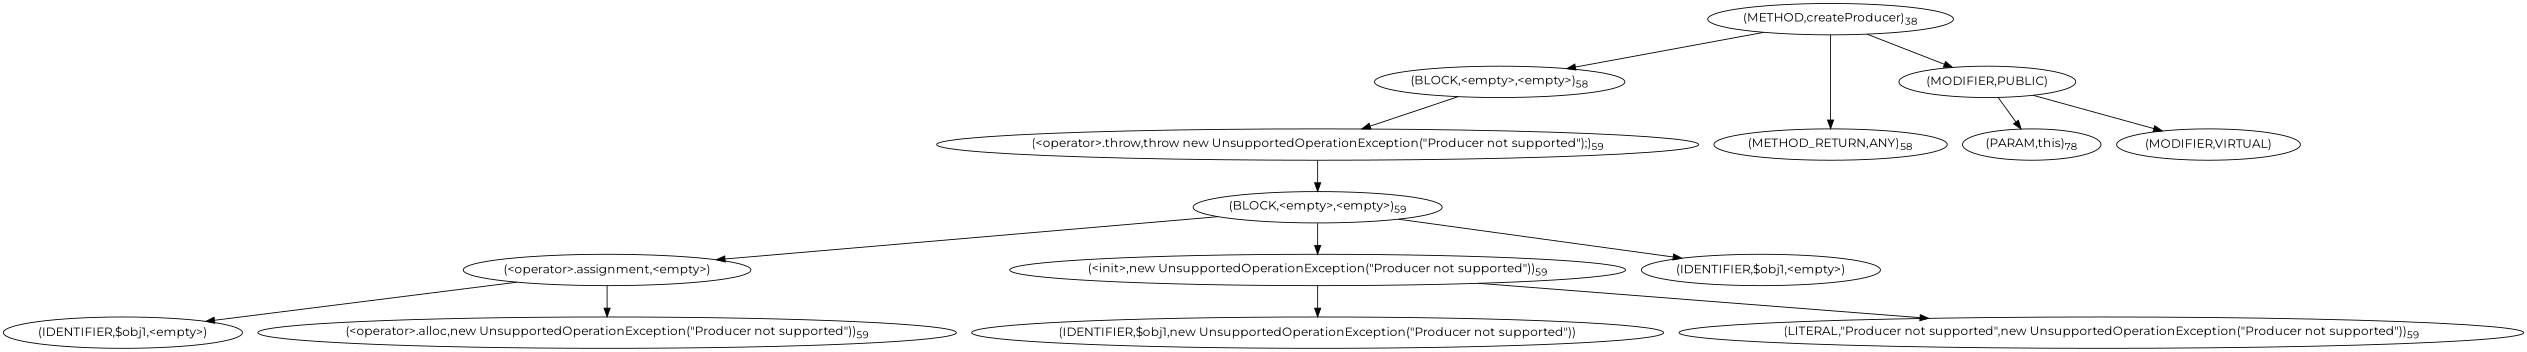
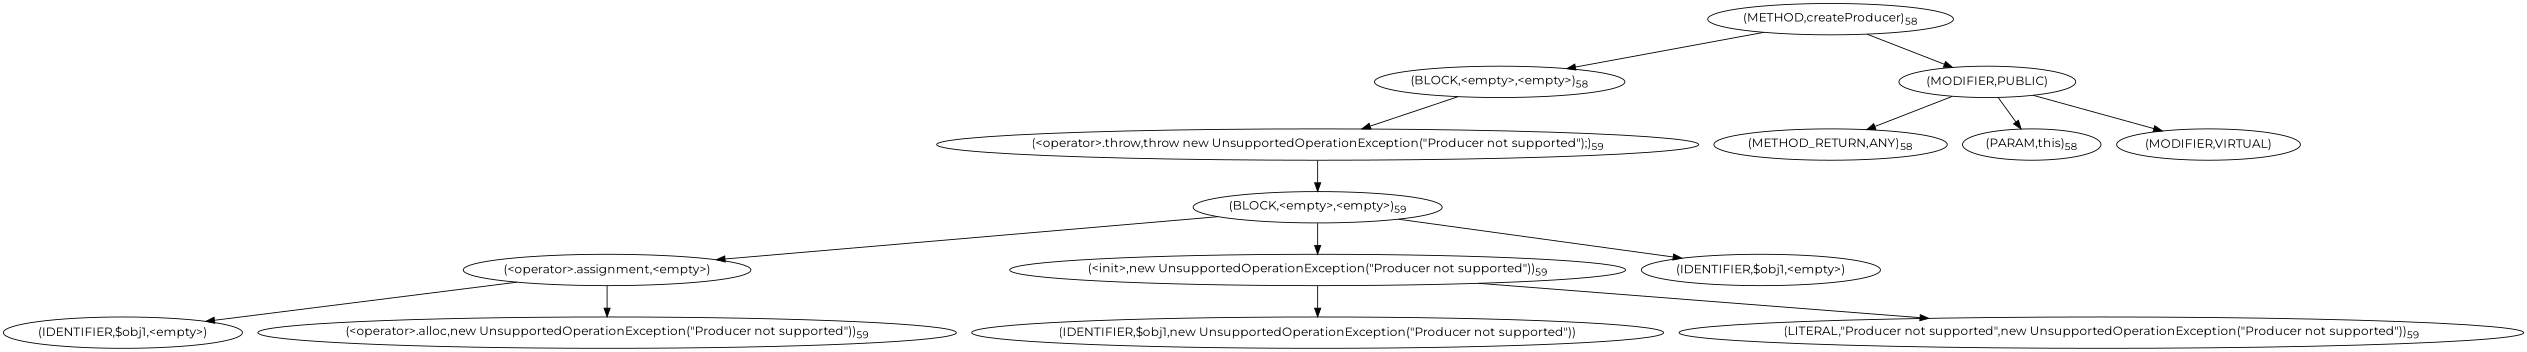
node "(METHOD,createProducer)": text "38" -> "58"
edge "(METHOD,createProducer)" -> "(METHOD_RETURN,ANY)": now "(MODIFIER,PUBLIC)" -> "(METHOD_RETURN,ANY)"
node "(PARAM,this)": text "78" -> "58"
